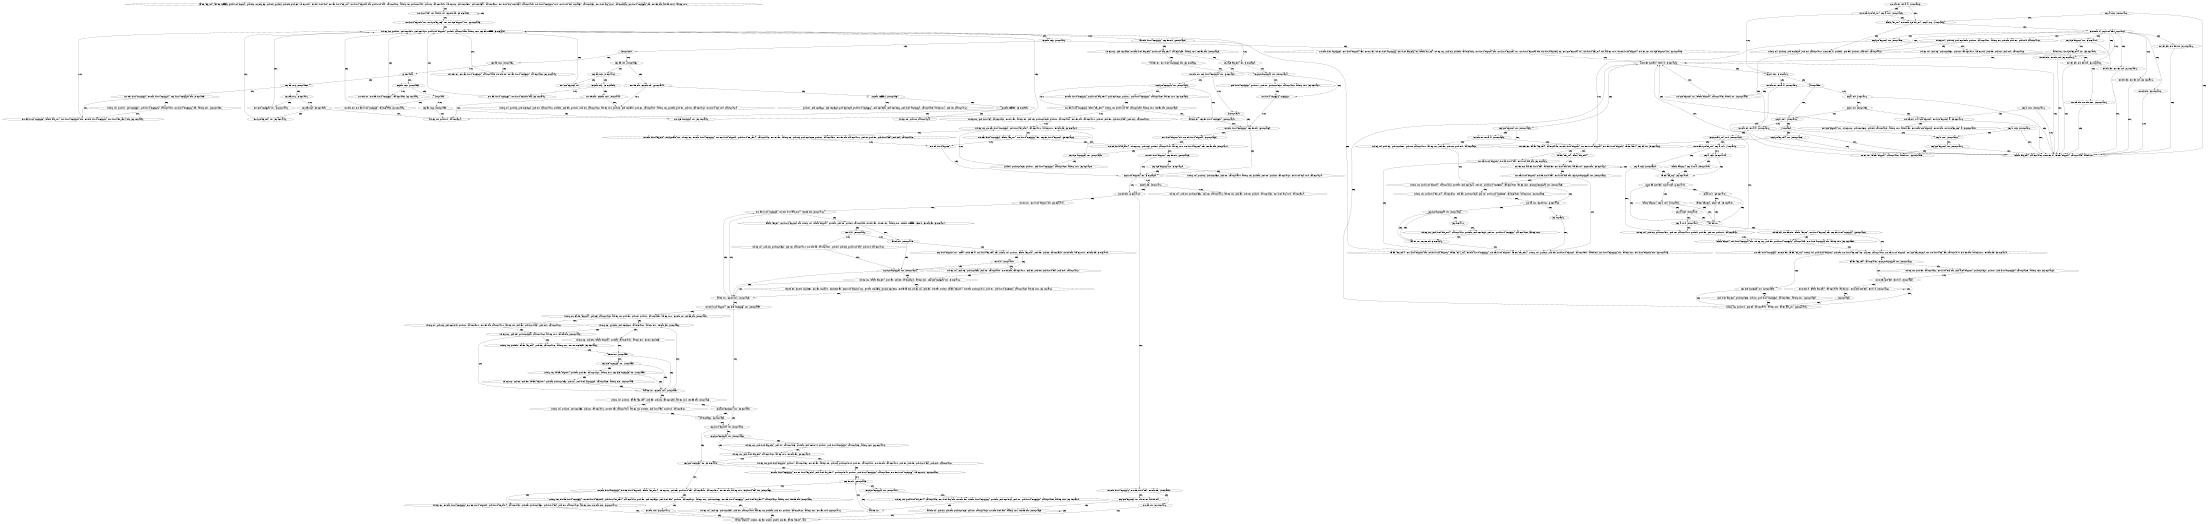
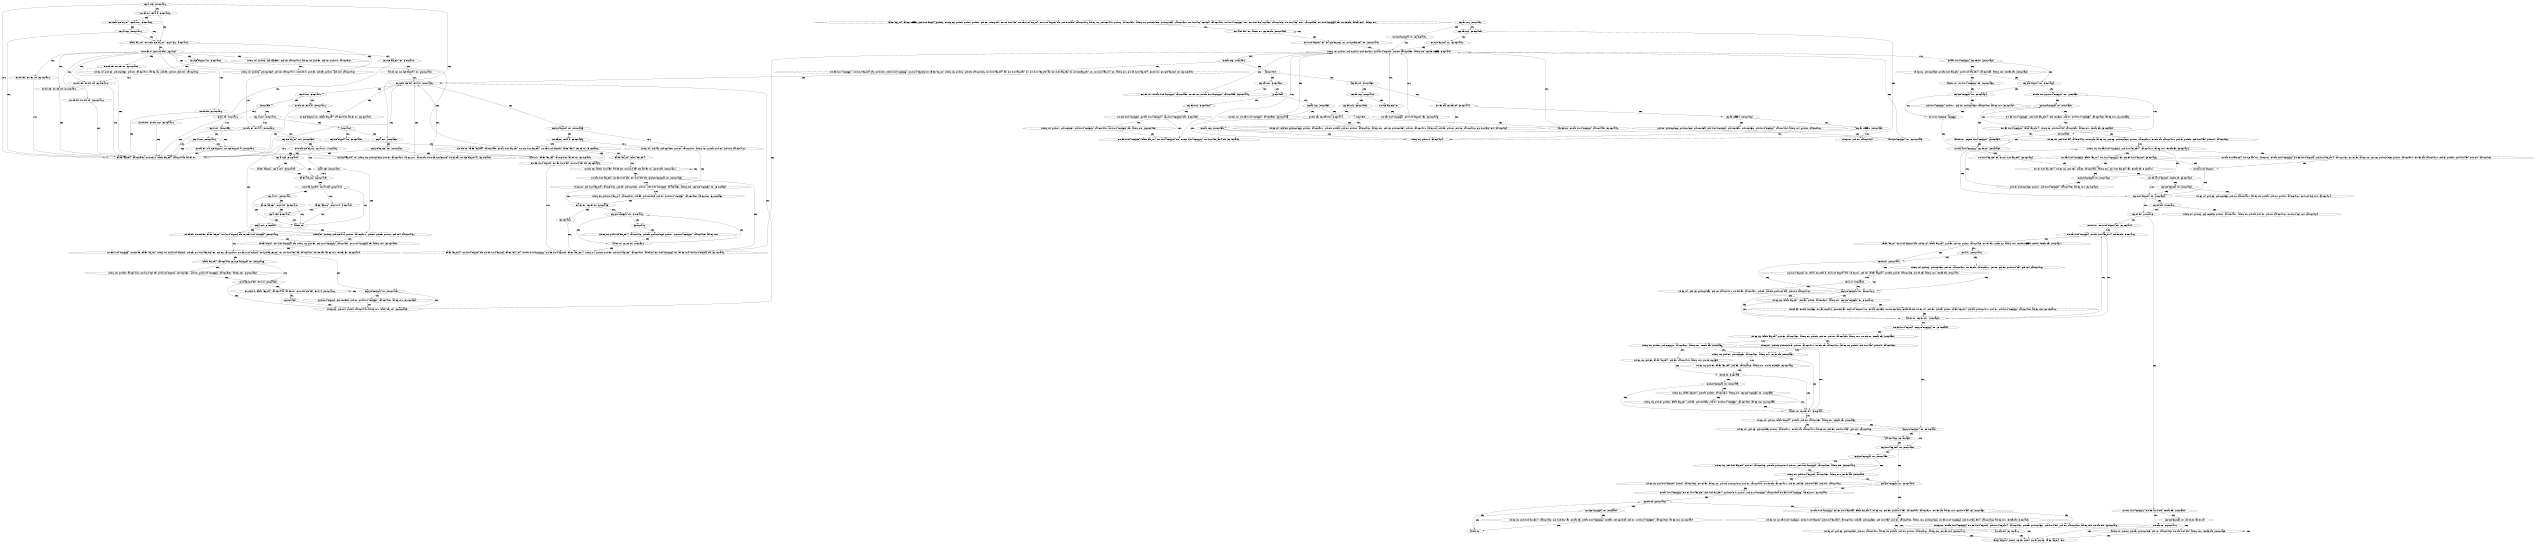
edge "'cmp bl, 0x5c', 'jne 0x804a076'," -> "'mov eax, esi', 'test al, al', 'je 0x804a0d3',": added, label "CFG"
edge "'movzx eax, byte [edi+0x1]', 'cmp al, 0x27', 'je 0x804a0d3'," -> "'cmp bl, 0x22', 'je 0x804a04c',": now "'movzx eax, byte [edi+0x1]', 'cmp al, 0x27', 'je 0x804a0d3'," -> "'cmp al, 0x5c', 'jne 0x804a076',"
node "'jle 0x8045e19',": label "'jle 0x8045e19'," -> "'jle 0x8049e19',"
edge "'cmp eax, 0x75', 'je 0x8049ece'," -> "'cmp eax, 0x76', 'je 0x8049f1c',": removed, label "CFG"
edge "'cmp bl, 0xd', 'jle 0x8049ff5'," -> "'cmp bl, 0x24', 'je 0x804a1b2',": now "'cmp bl, 0xd', 'jle 0x8049ff5'," -> "'cmp bl, 0x20', 'jne 0x804a076',"
